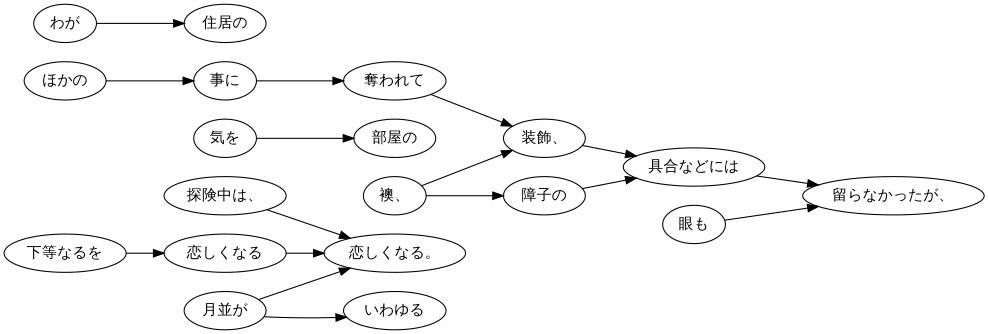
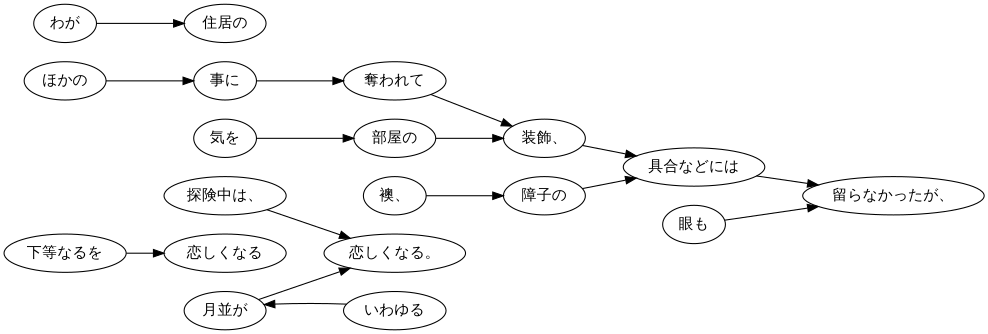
edge "襖、" -> "装飾、": now "部屋の" -> "装飾、"
edge "恋しくなる" -> "恋しくなる。": removed
edge "月並が" -> "いわゆる": reversed
